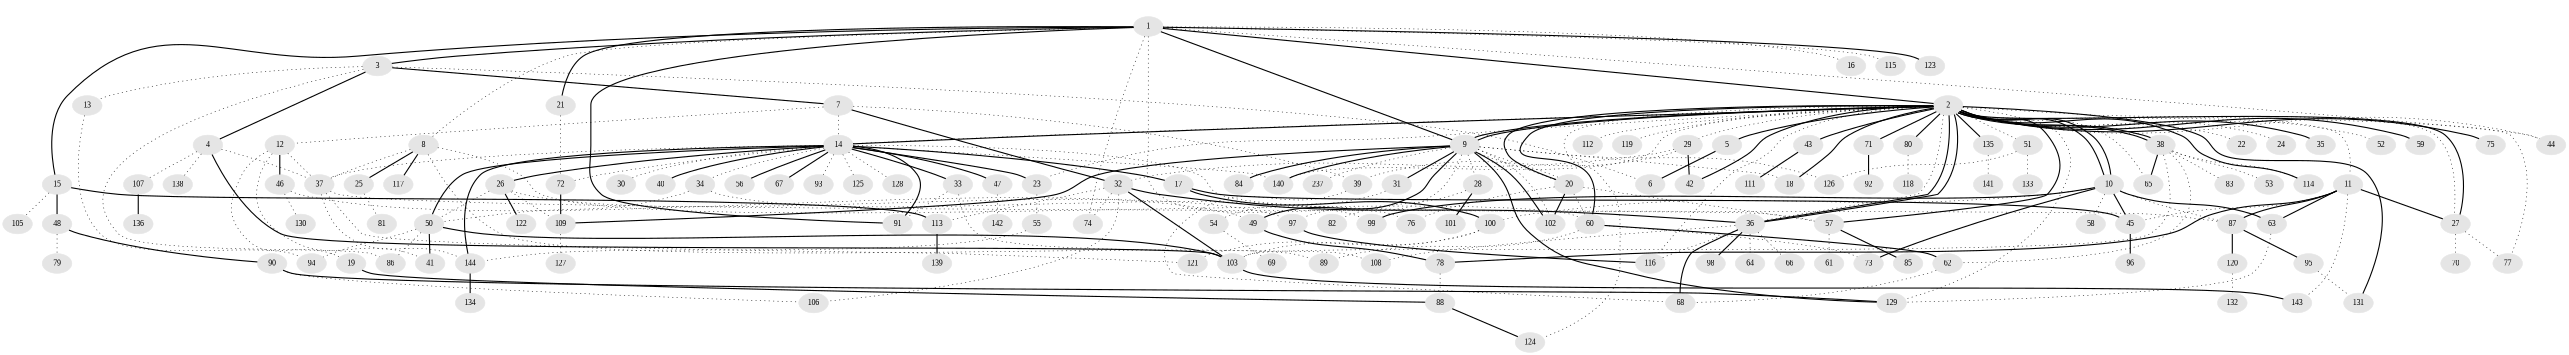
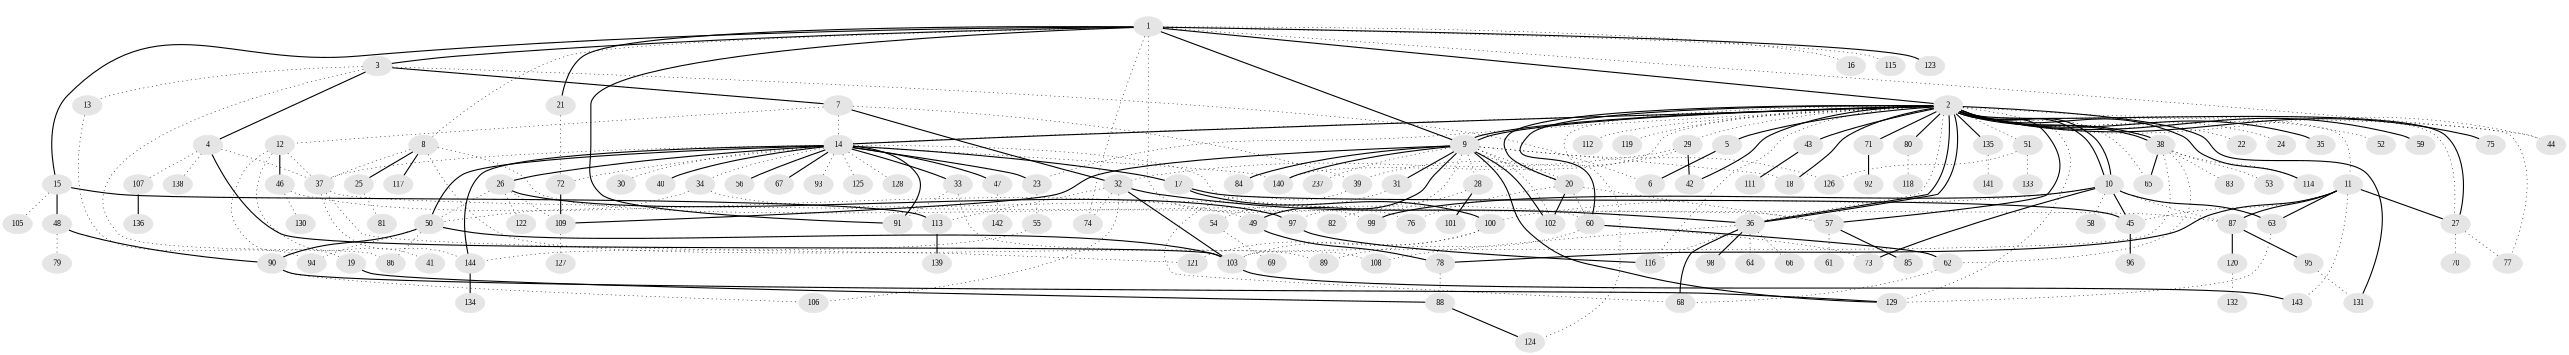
edge "26" -- "97": style dotted -> bold
edge "26" -- "122": style bold -> dotted
edge "50" -- "41": now "50" -- "90"
